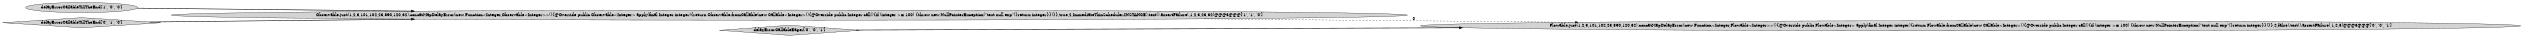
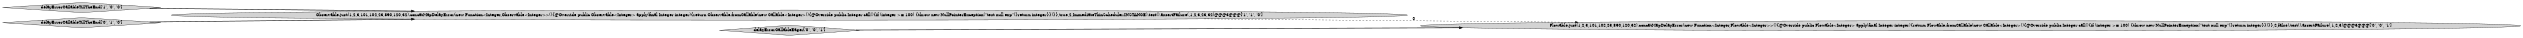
node "delayErrorCallableTillTheEnd['1', '0', '0']": shape ellipse -> diamond
